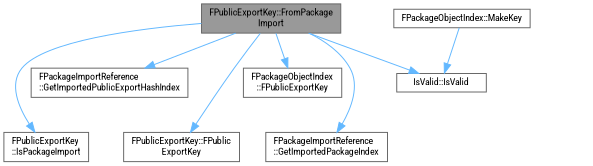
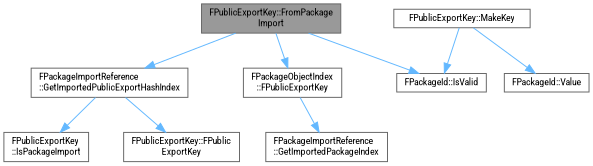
node "FPackageObjectIndex::MakeKey": label "FPackageObjectIndex::MakeKey" -> "FPublicExportKey::MakeKey"
edge "FPublicExportKey::FromPackage Import" -> "FPublicExportKey ::IsPackageImport": now "FPackageImportReference ::GetImportedPublicExportHashIndex" -> "FPublicExportKey ::IsPackageImport"
edge "FPublicExportKey::FromPackage Import" -> "FPackageImportReference ::GetImportedPackageIndex": now "FPackageObjectIndex ::FPublicExportKey" -> "FPackageImportReference ::GetImportedPackageIndex"
edge "FPublicExportKey::FromPackage Import" -> "FPublicExportKey::FPublic ExportKey": now "FPackageImportReference ::GetImportedPublicExportHashIndex" -> "FPublicExportKey::FPublic ExportKey"
node "IsValid::IsValid": label "IsValid::IsValid" -> "FPackageId::IsValid"
node "FPackageId::Value": added
